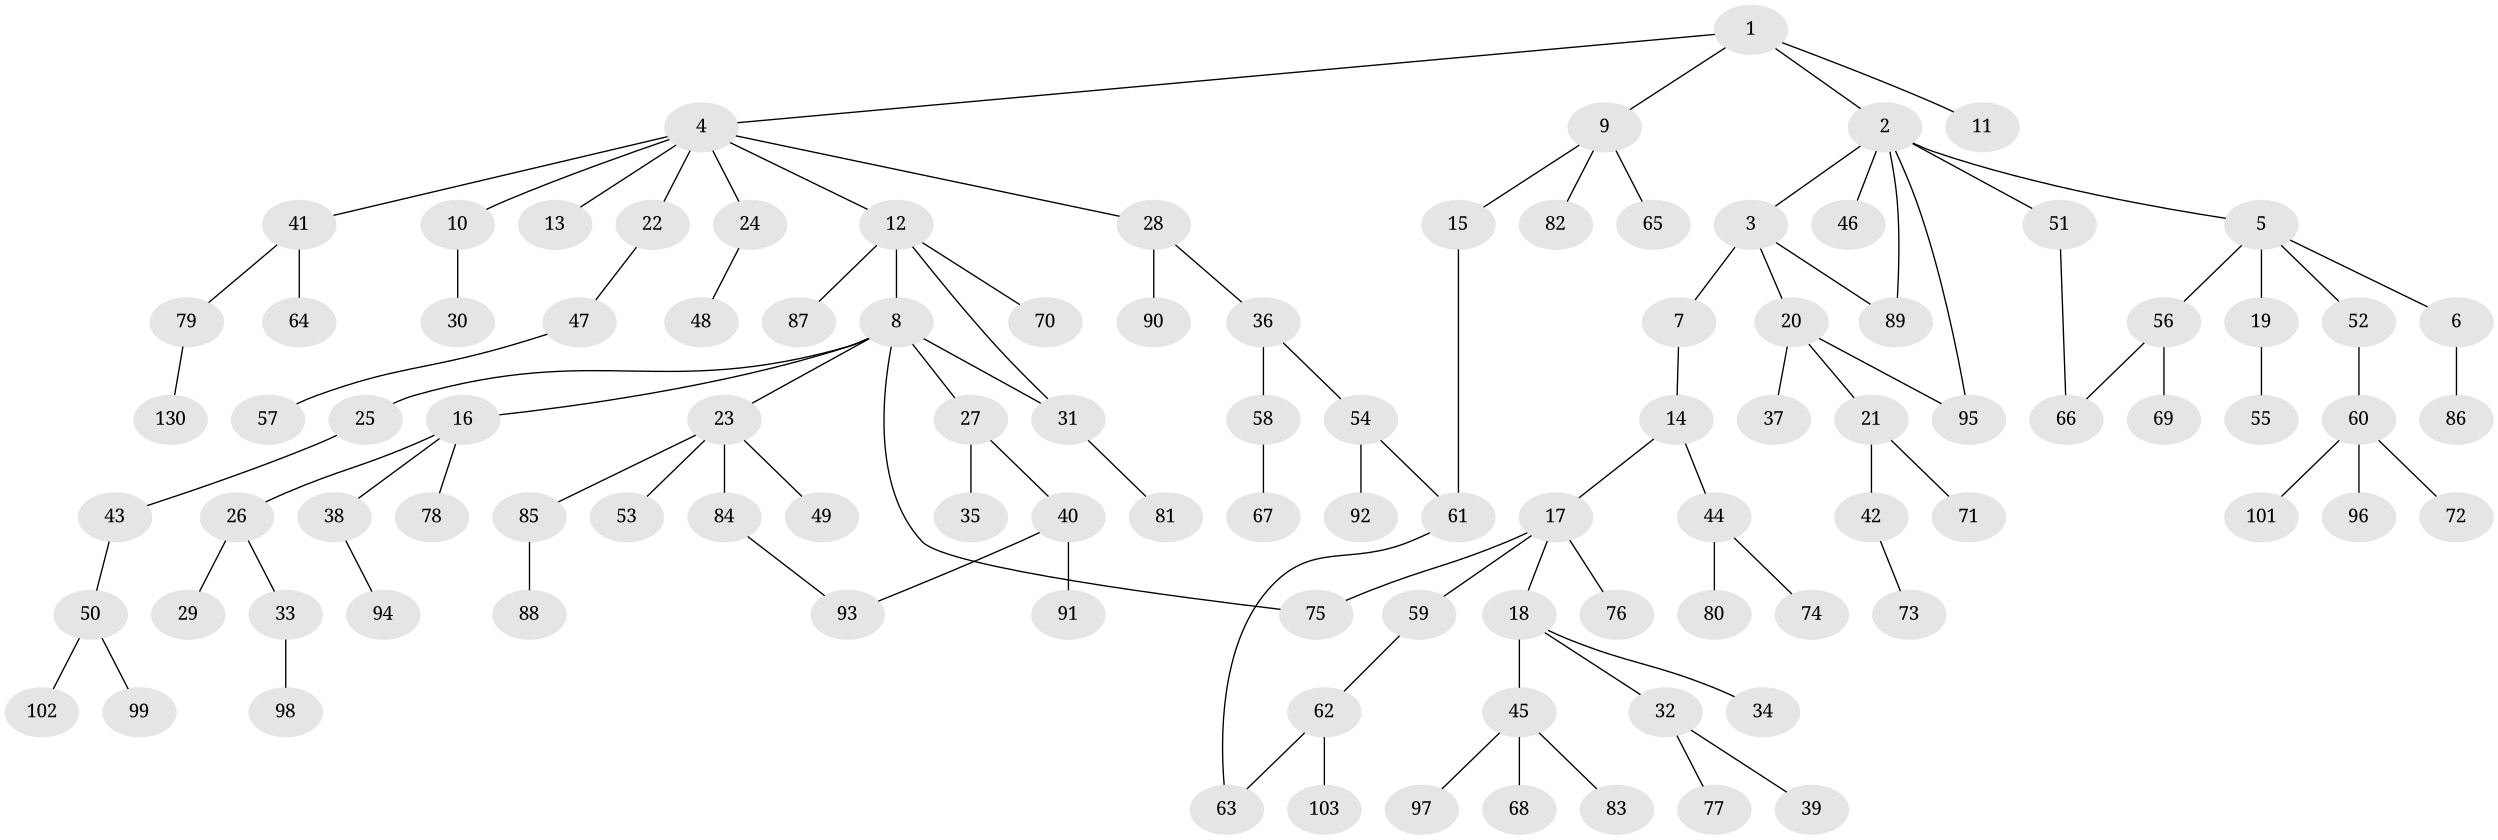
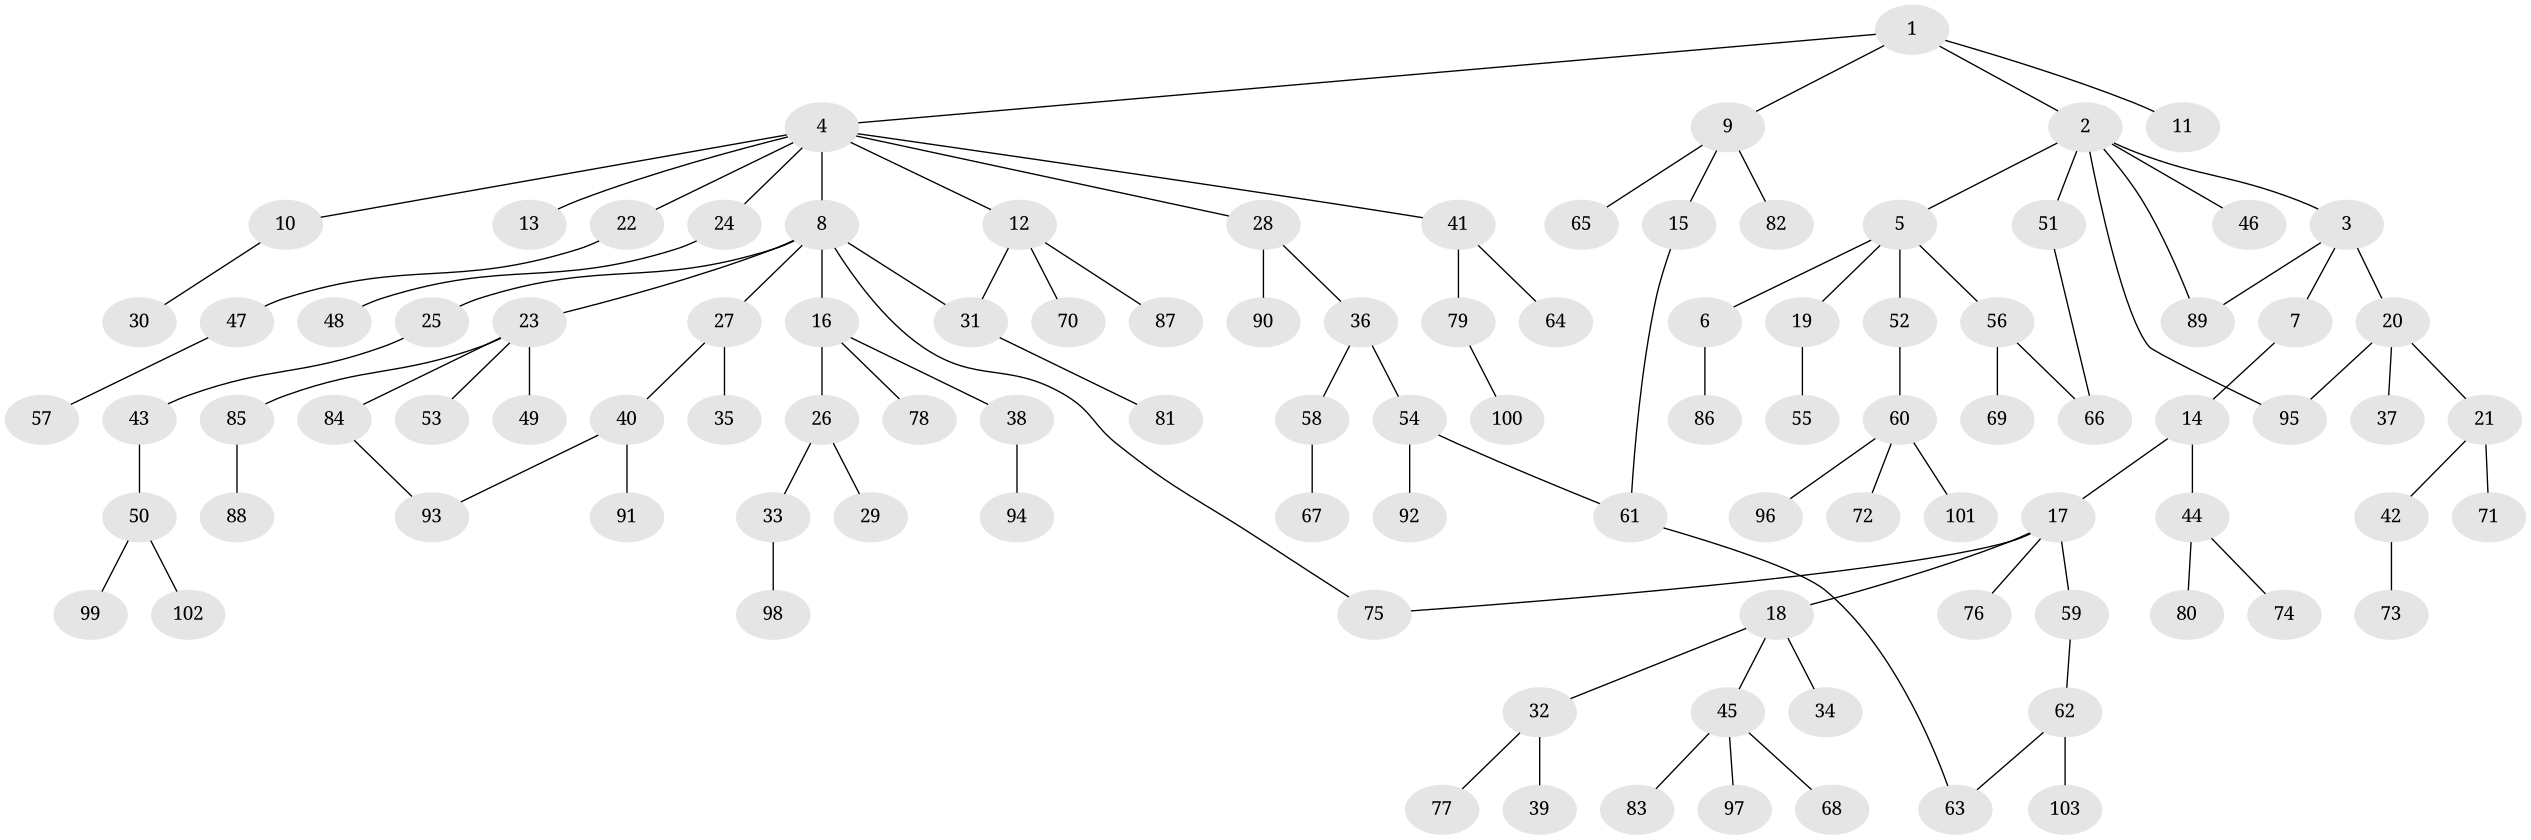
edge "12" -- "8": now "4" -- "8"
node "130": label "130" -> "100"
